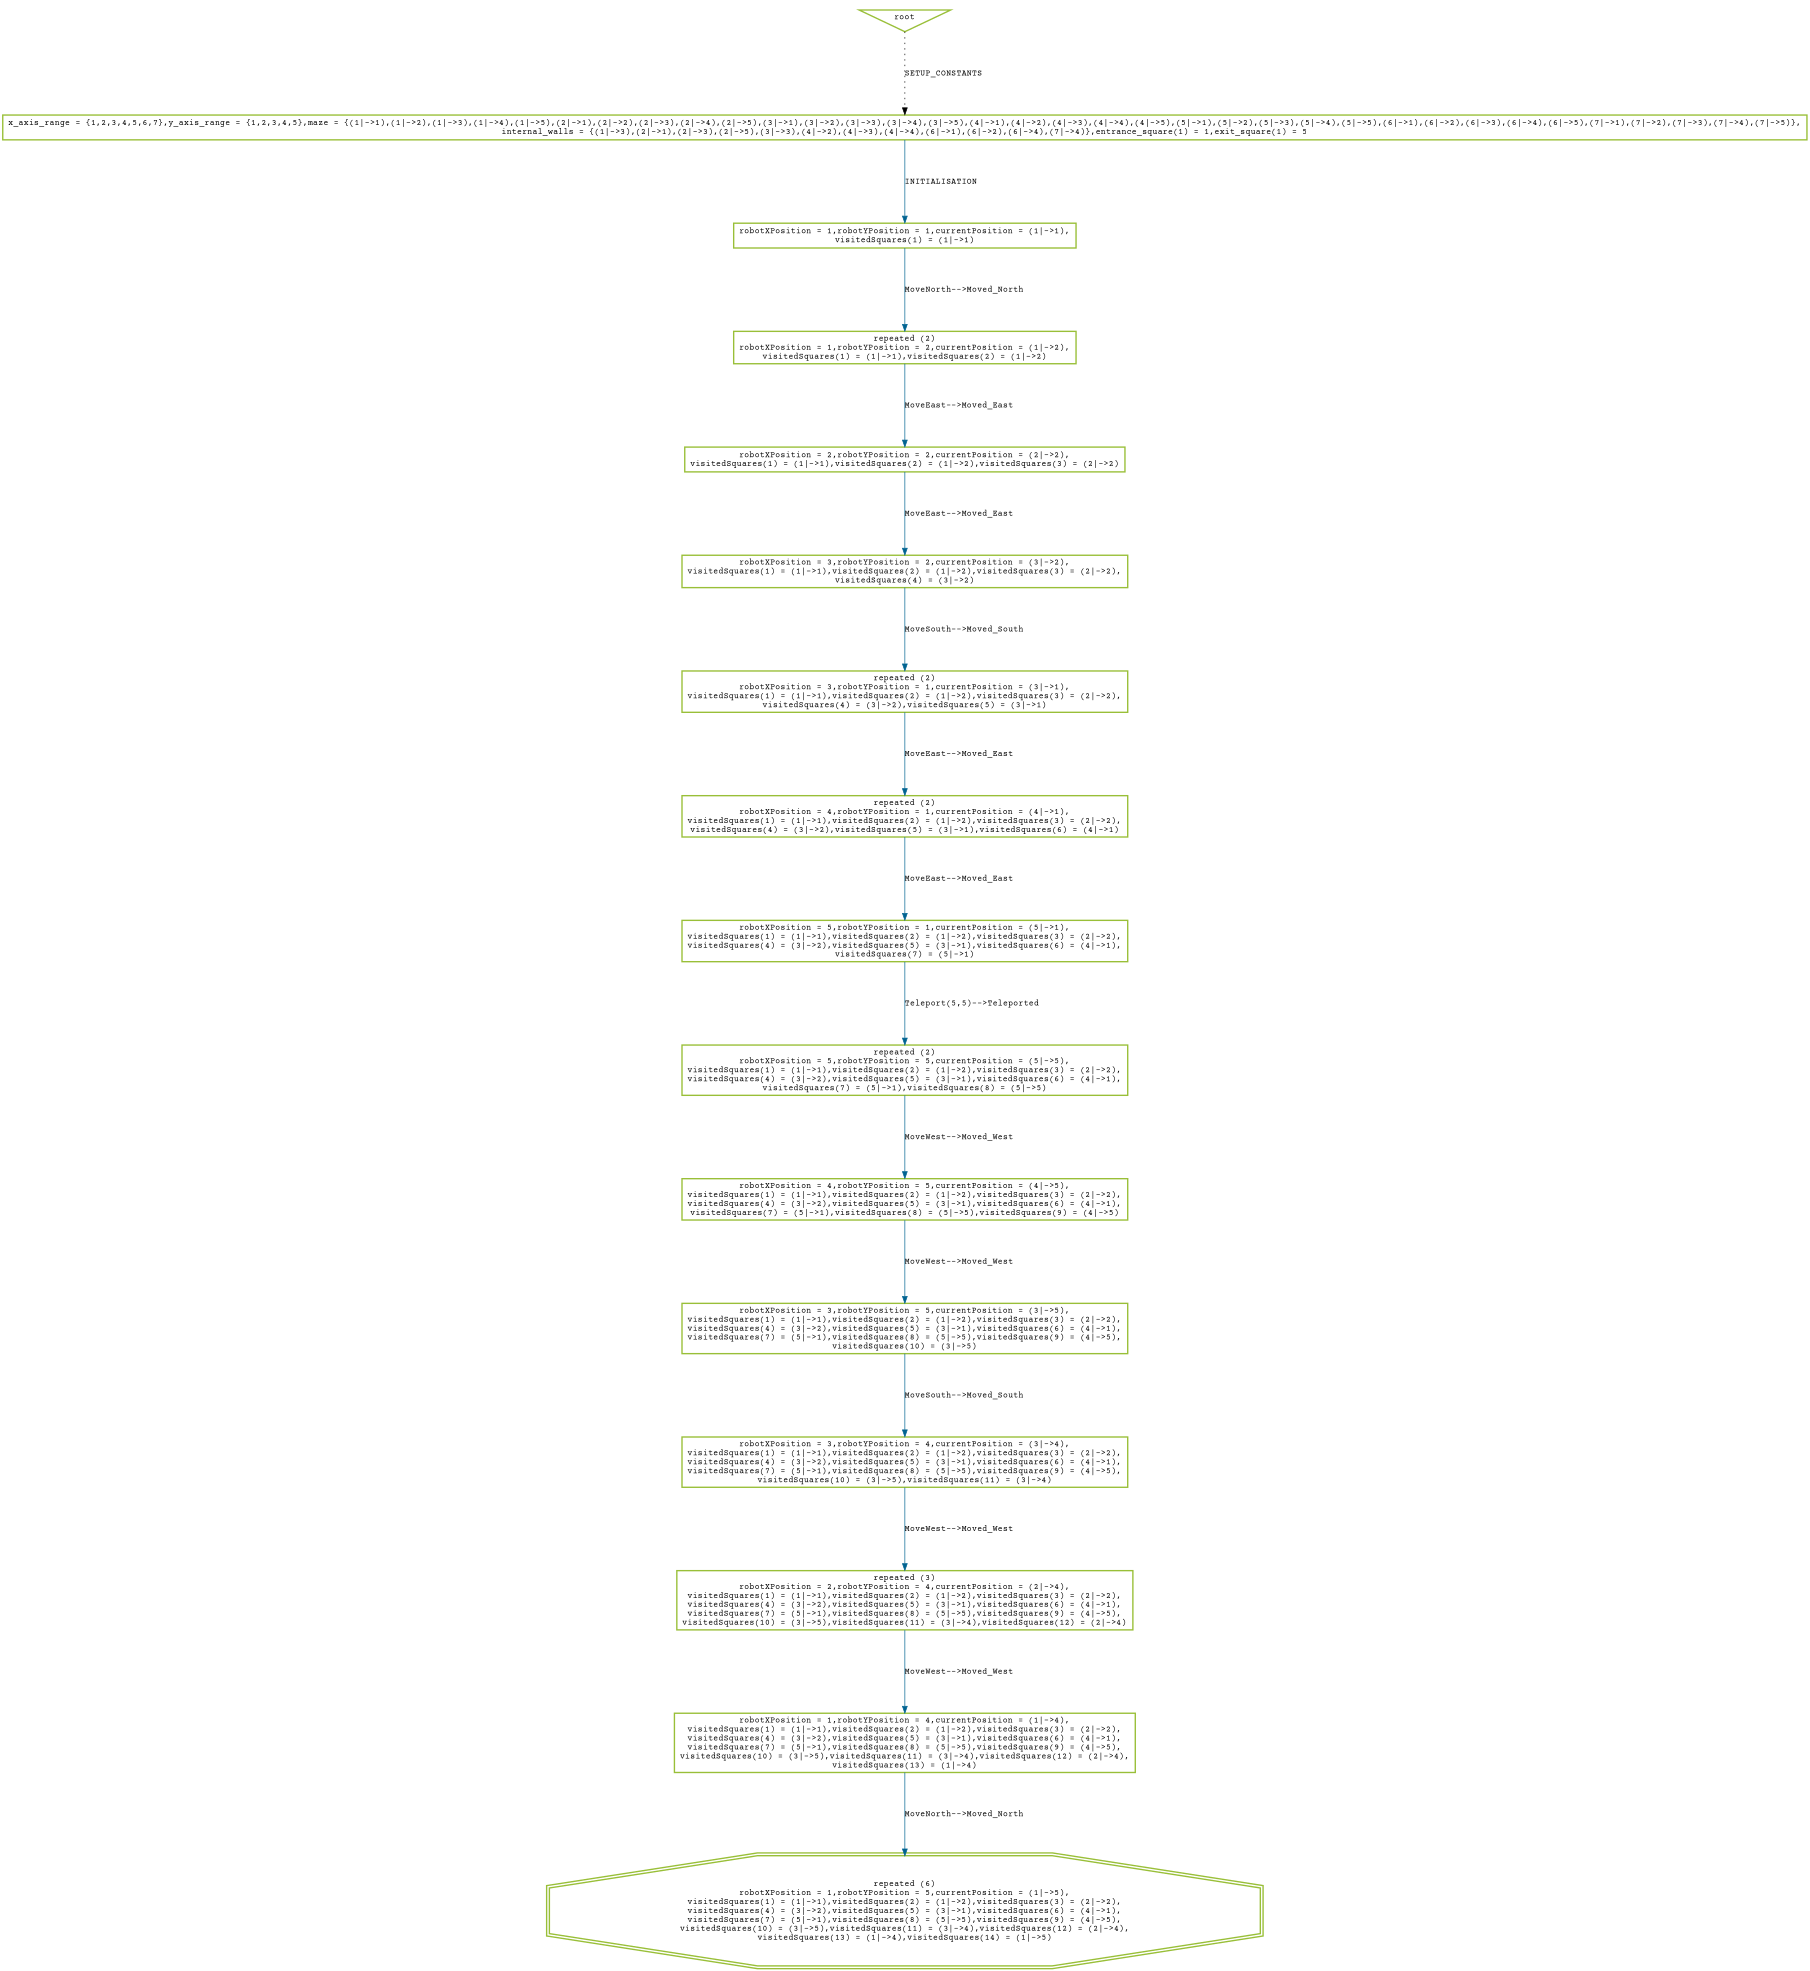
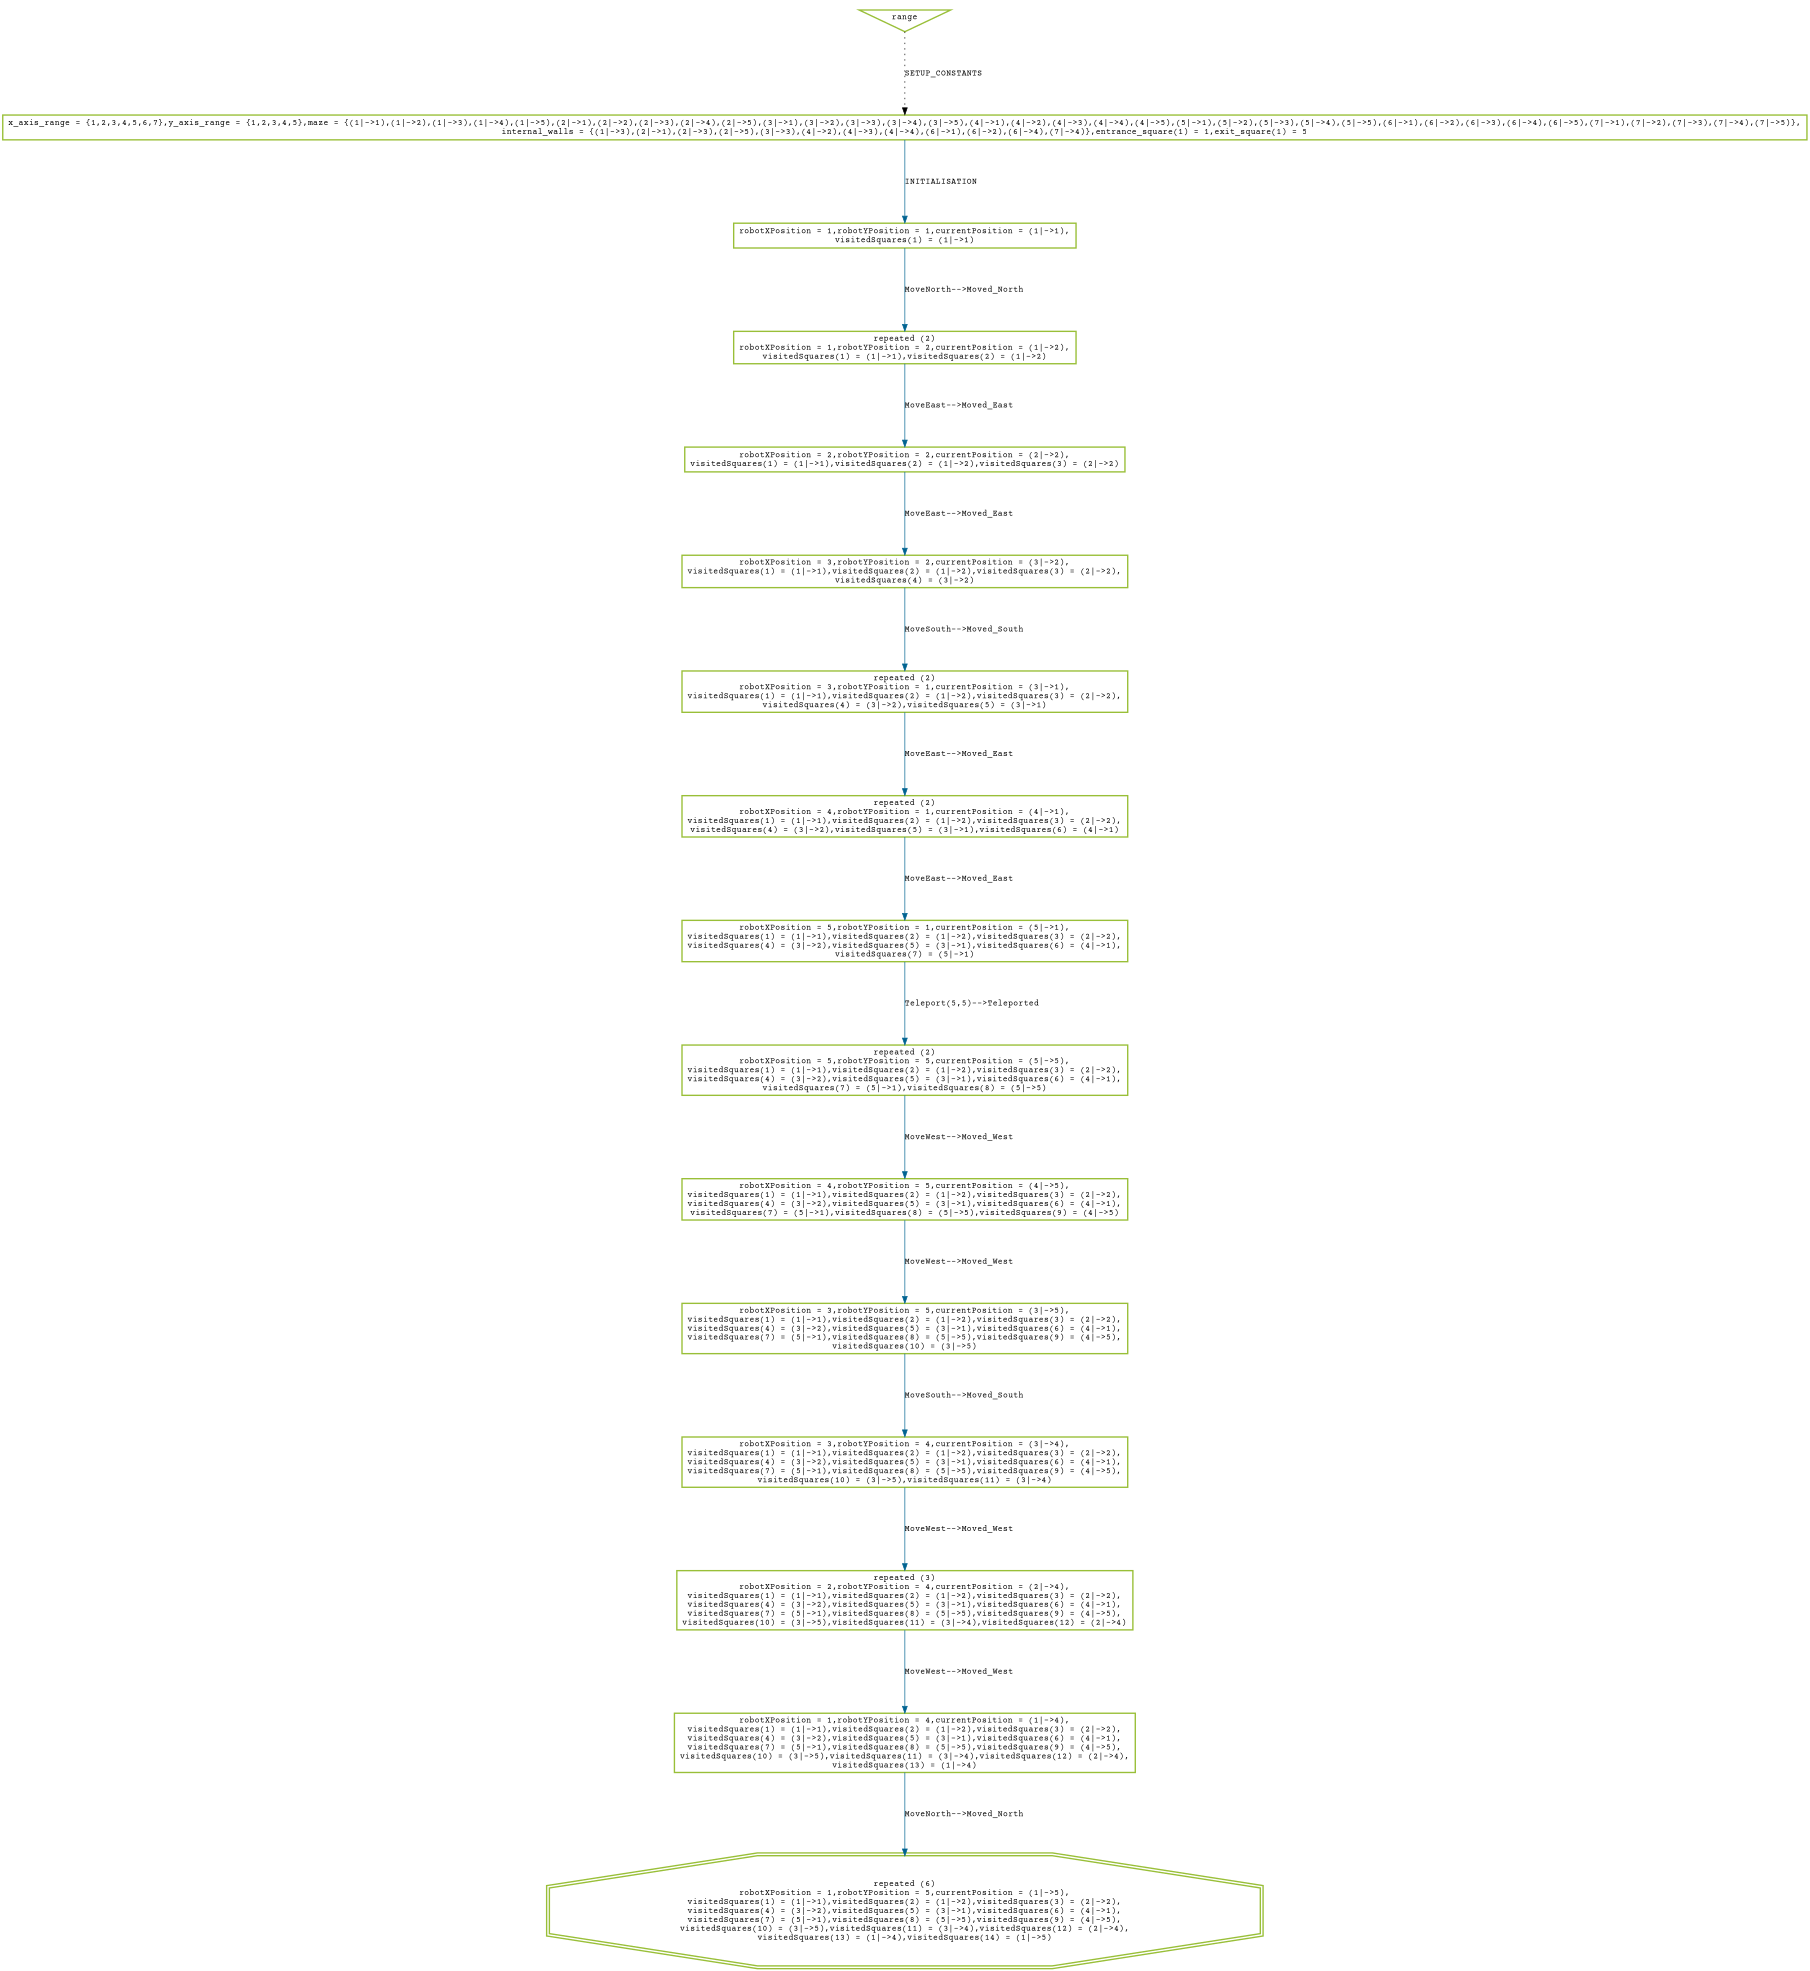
node "root": label "root" -> "range"
